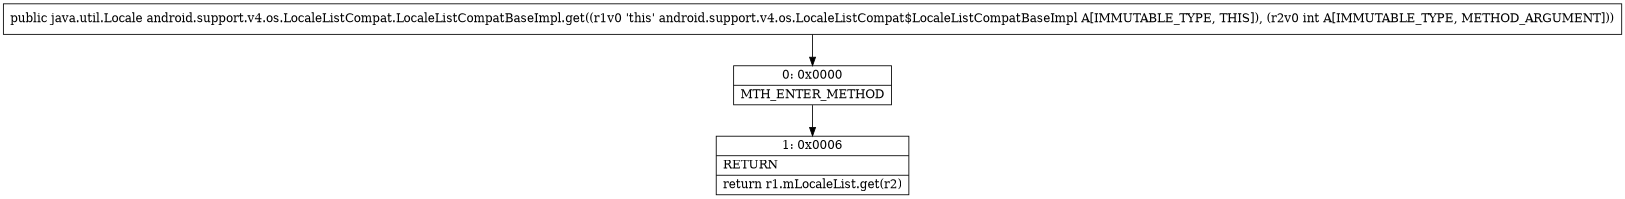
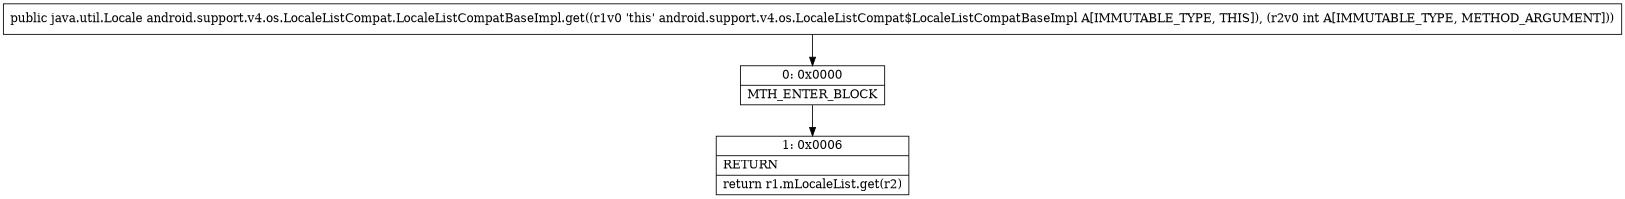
node "0: 0x0000": text "MTH_ENTER_METHOD" -> "MTH_ENTER_BLOCK"
